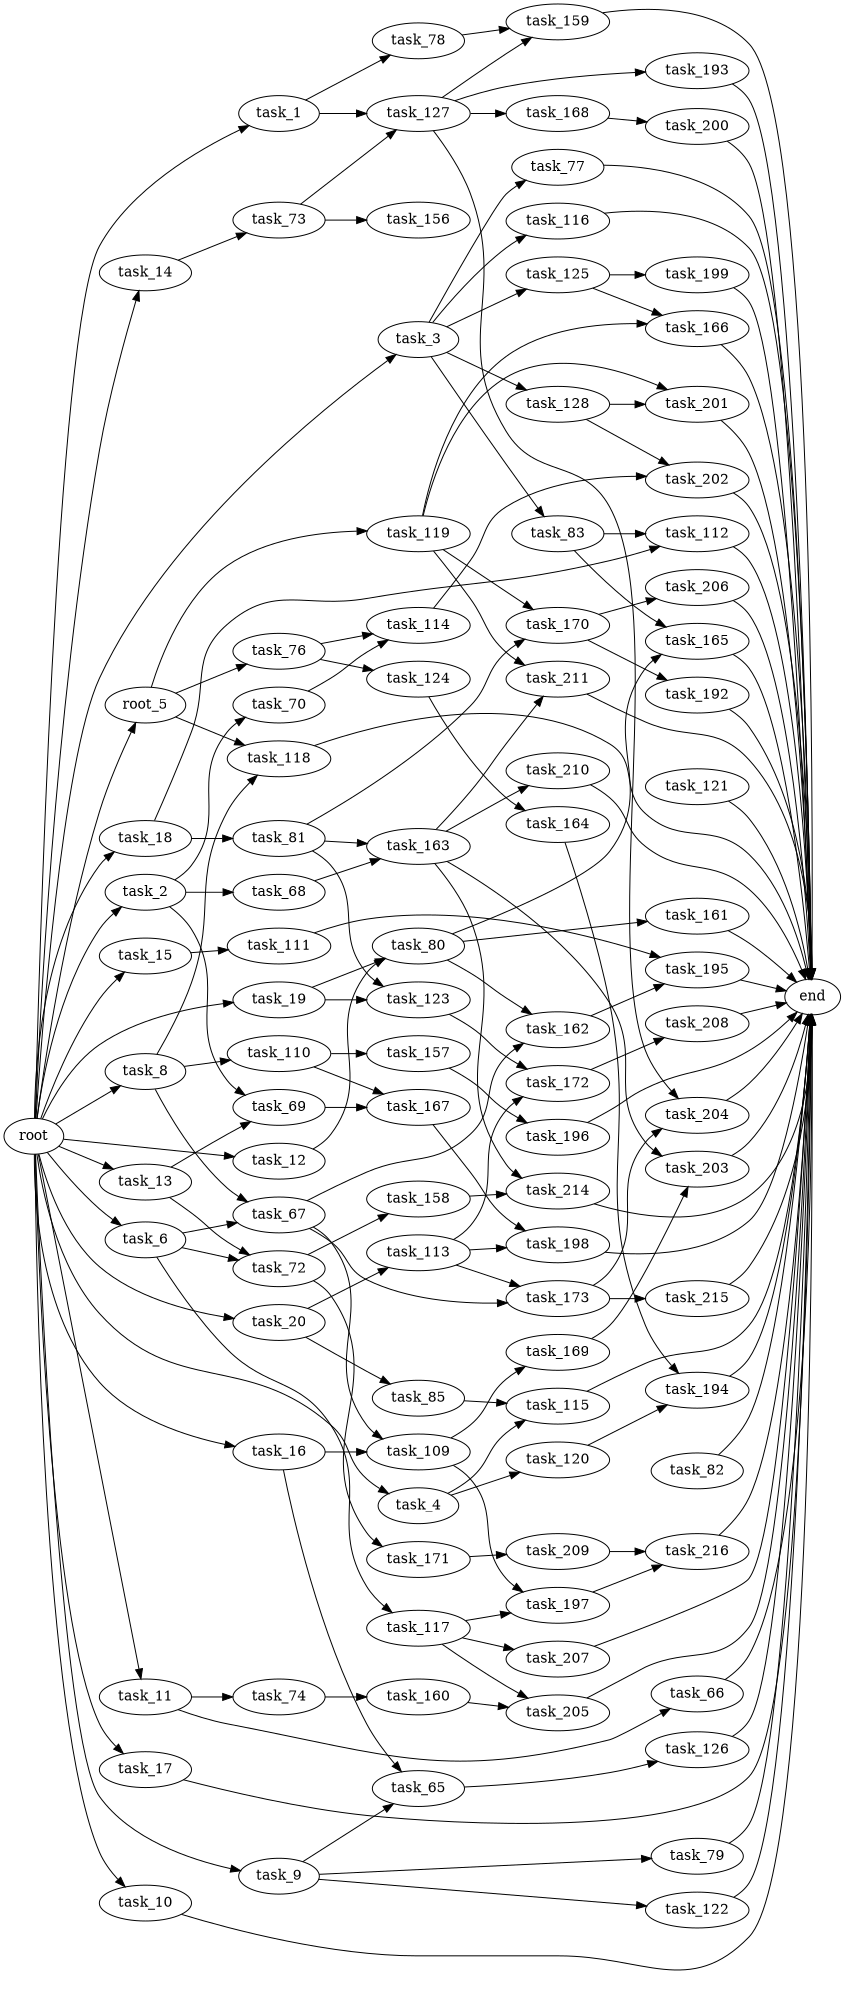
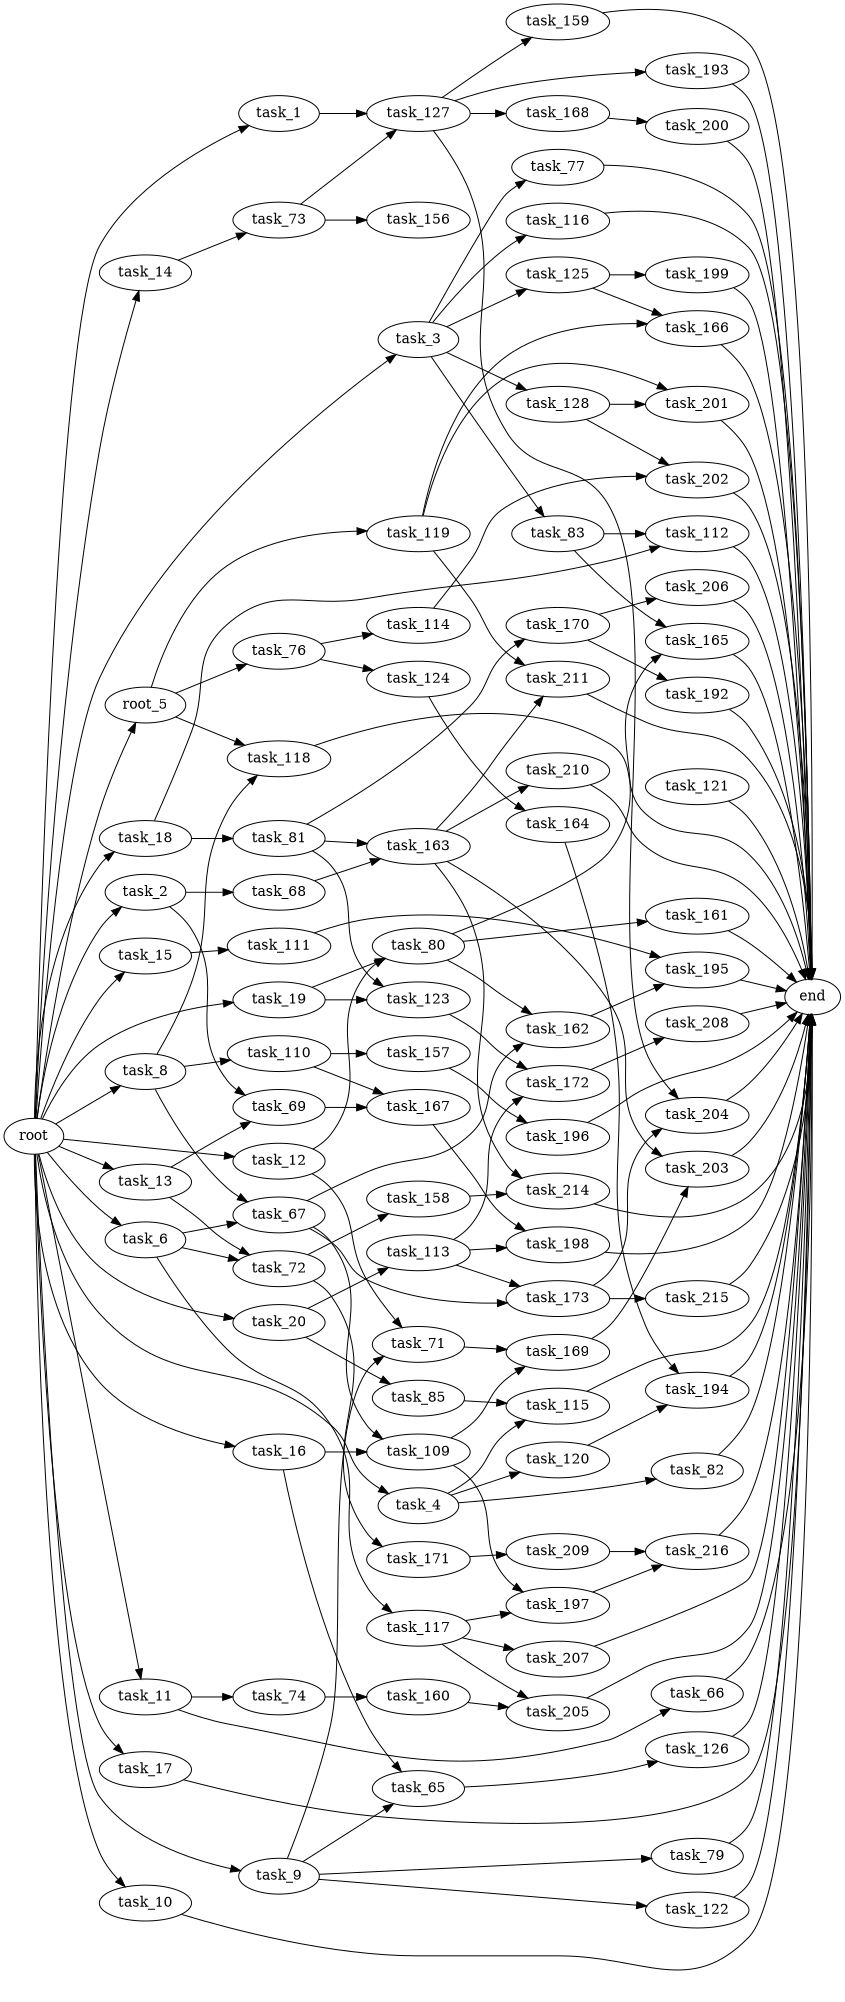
node "task_78": removed
edge "task_119" -> "task_170": removed
node "task_70": removed
node "task_71": added
edge "task_4" -> "task_82": added
